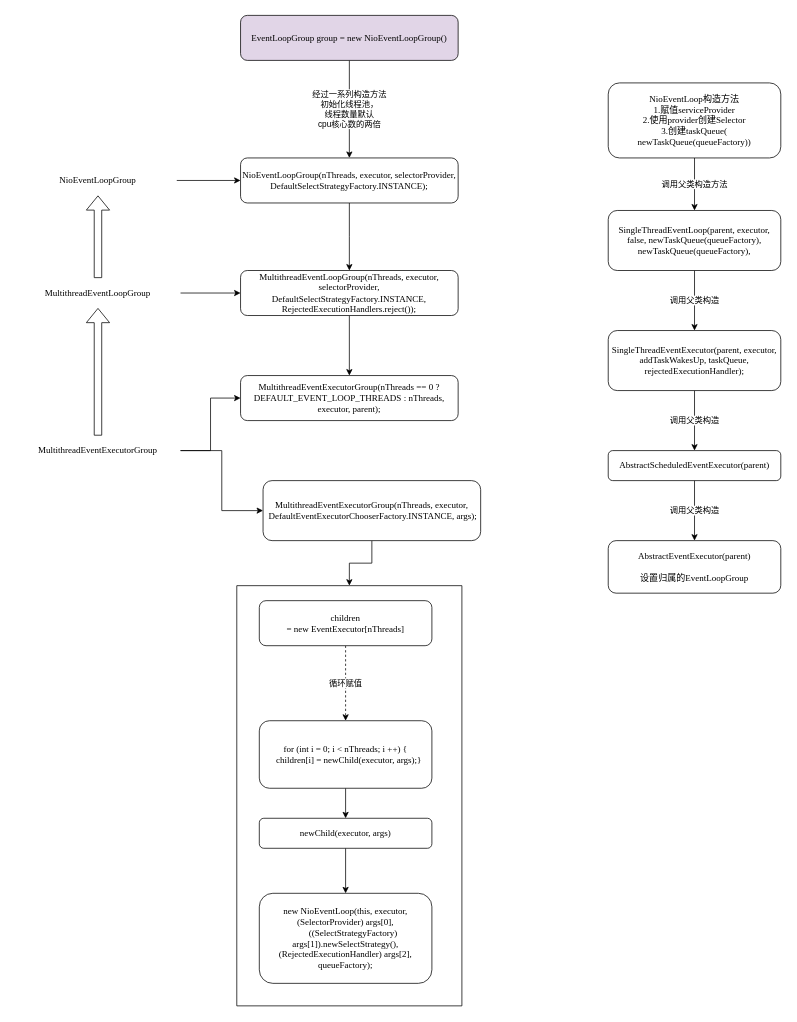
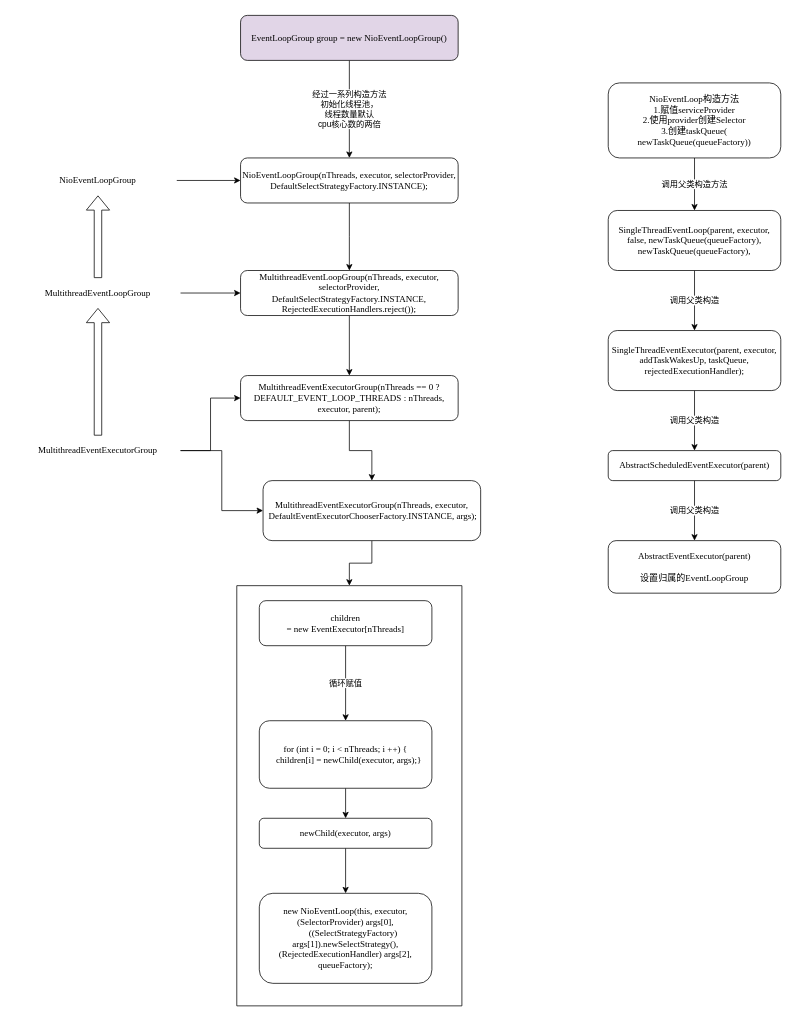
edge "MultithreadEventExecutorGroup(nThreads == 0 ? DEFAULT_EVENT_LOOP_THREADS : nThreads, executor, parent);" -> "MultithreadEventExecutorGroup(nThreads, executor, DefaultEventExecutorChooserFactory.INSTANCE, args);": added
edge "children = new EventExecutor[nThreads]" -> "for (int i = 0; i < nThreads; i ++) { children[i] = newChild(executor, args);}": style dashed -> solid
